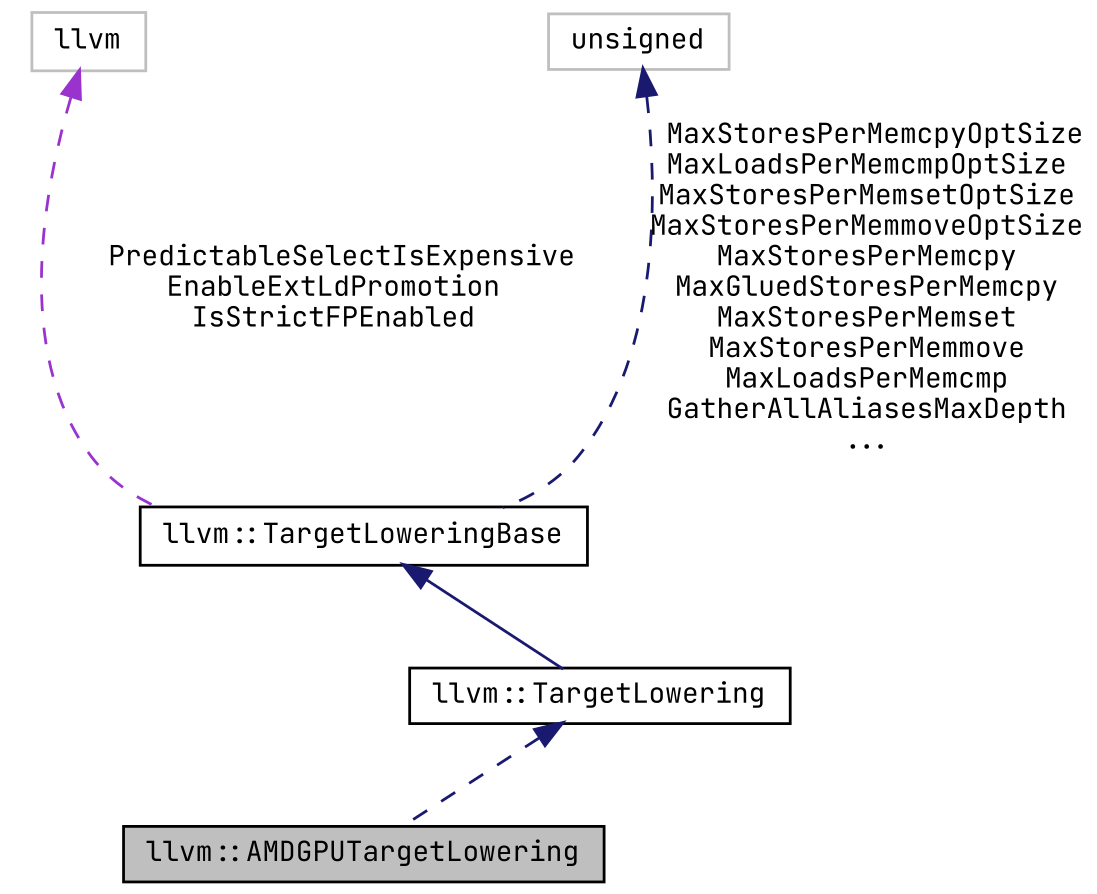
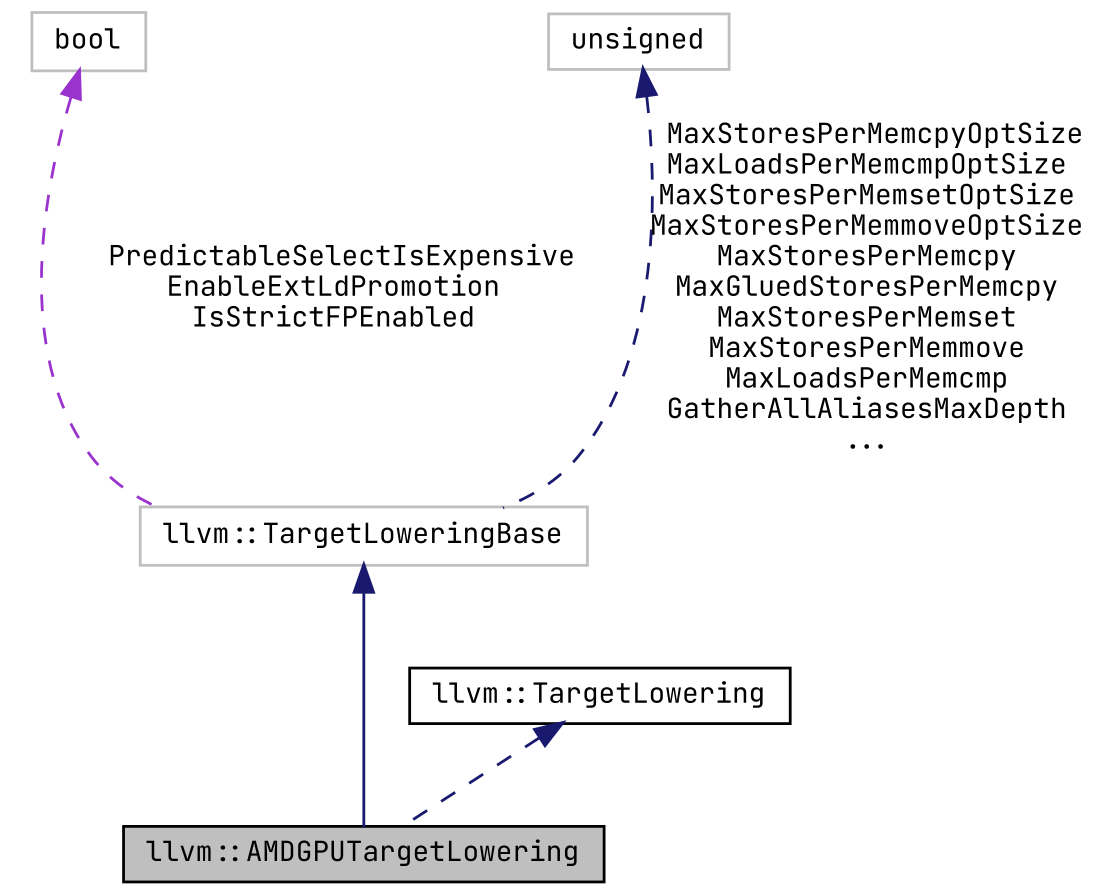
node "llvm": label "llvm" -> "bool"
node "llvm::TargetLoweringBase": color black -> grey75
edge "llvm::TargetLowering" -> "llvm::TargetLoweringBase": now "llvm::AMDGPUTargetLowering" -> "llvm::TargetLoweringBase"
